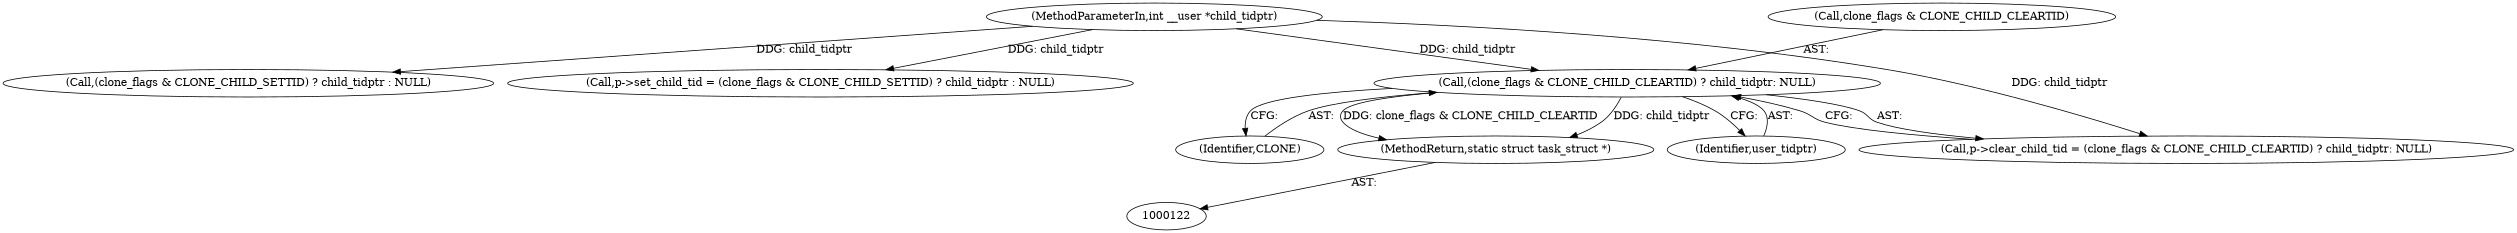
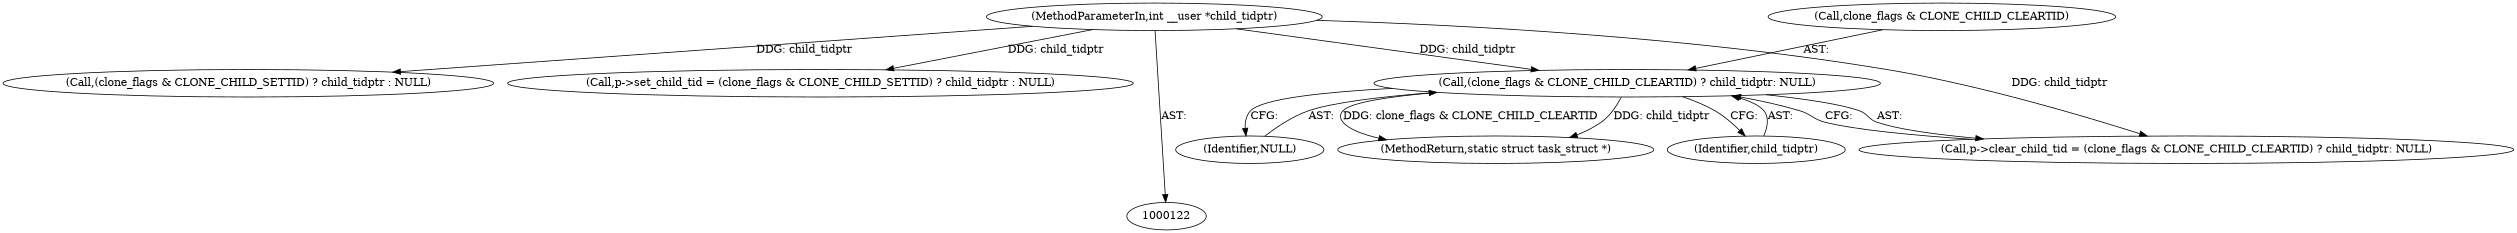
node "(Identifier,CLONE)": label "(Identifier,CLONE)" -> "(Identifier,NULL)"
node "(Identifier,user_tidptr)": label "(Identifier,user_tidptr)" -> "(Identifier,child_tidptr)"
edge "(MethodReturn,static struct task_struct *)" -> "1000122": now "(MethodParameterIn,int __user *child_tidptr)" -> "1000122"
